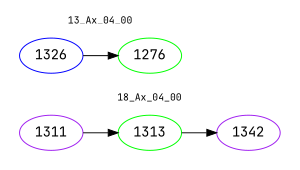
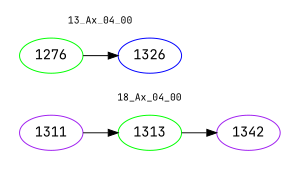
edge "1326" -> "1276": reversed
